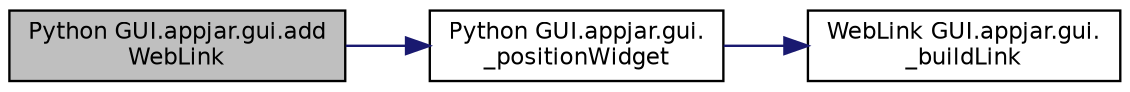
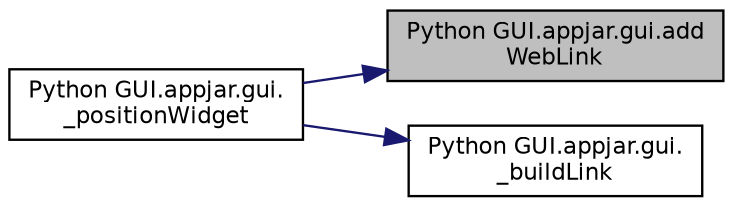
edge "Python GUI.appjar.gui.add WebLink" -> "Python GUI.appjar.gui. _positionWidget": reversed
node "WebLink GUI.appjar.gui. _buildLink": label "WebLink GUI.appjar.gui. _buildLink" -> "Python GUI.appjar.gui. _buildLink"
